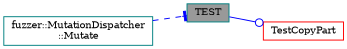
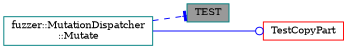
edge "TEST" -> "TestCopyPart": now "fuzzer::MutationDispatcher ::Mutate" -> "TestCopyPart"
